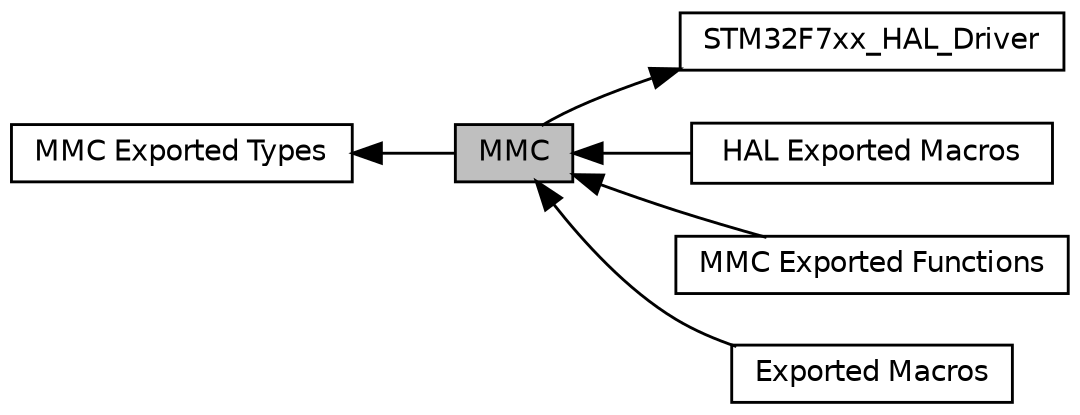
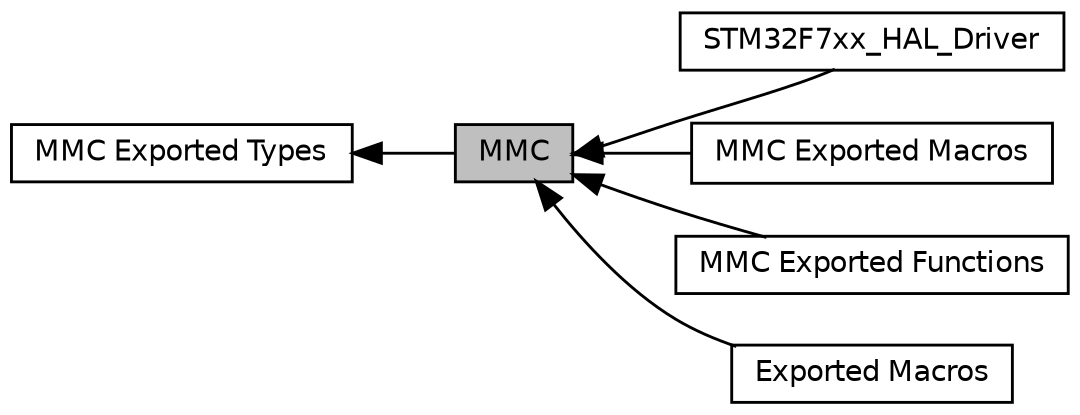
edge "MMC" -> "STM32F7xx_HAL_Driver": reversed
node "HAL Exported Macros": label "HAL Exported Macros" -> "MMC Exported Macros"
